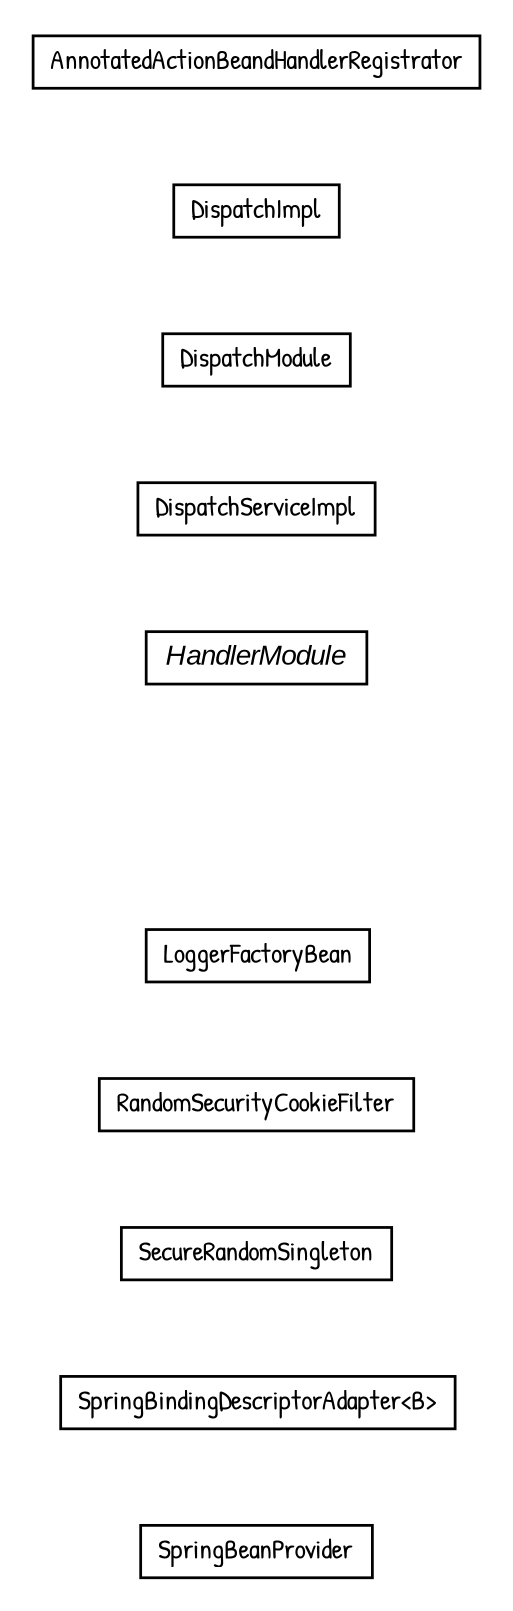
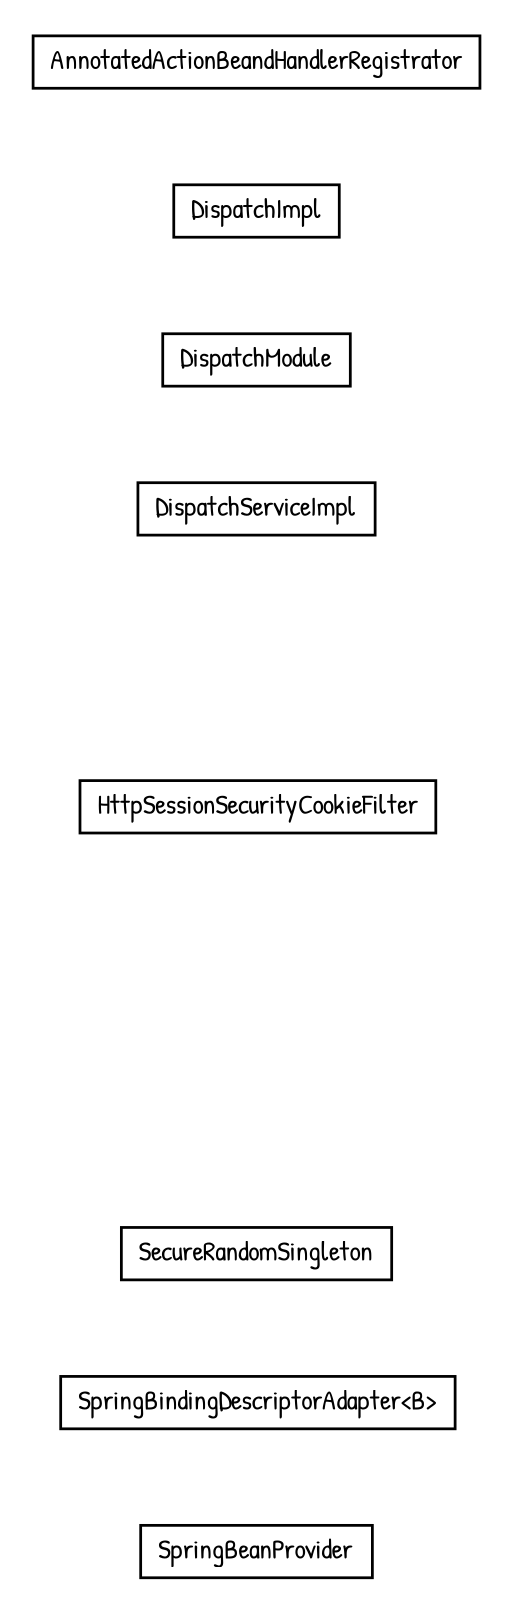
node "HandlerModule": removed
node "HttpSessionSecurityCookieFilter": added
node "LoggerFactoryBean": removed
node "RandomSecurityCookieFilter": removed
